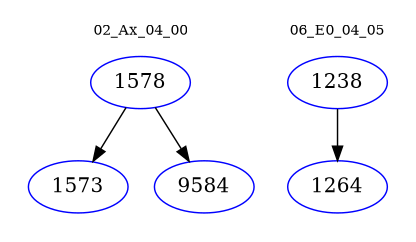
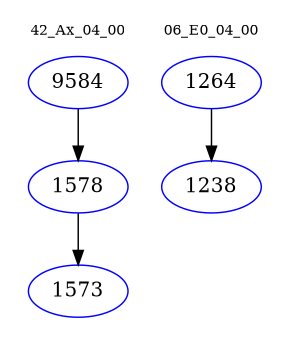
cluster "02_Ax_04_00": label "02_Ax_04_00" -> "42_Ax_04_00"
cluster "06_E0_04_05": label "06_E0_04_05" -> "06_E0_04_00"
edge "1578" -> "9584": reversed
edge "1238" -> "1264": reversed
